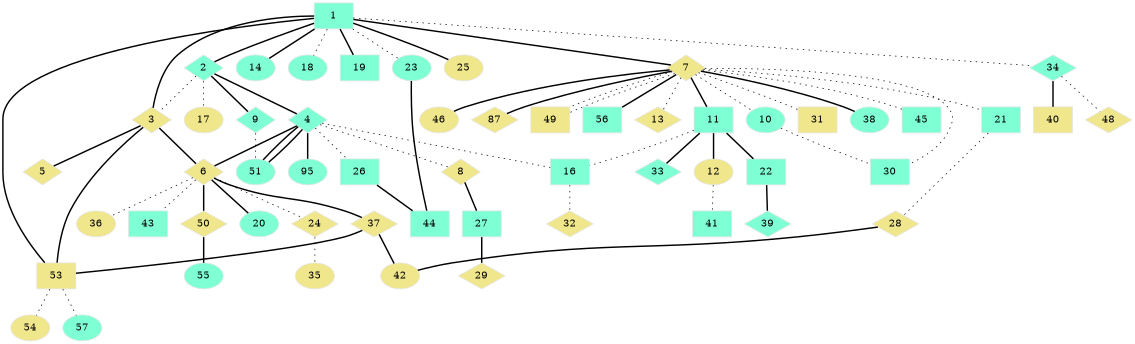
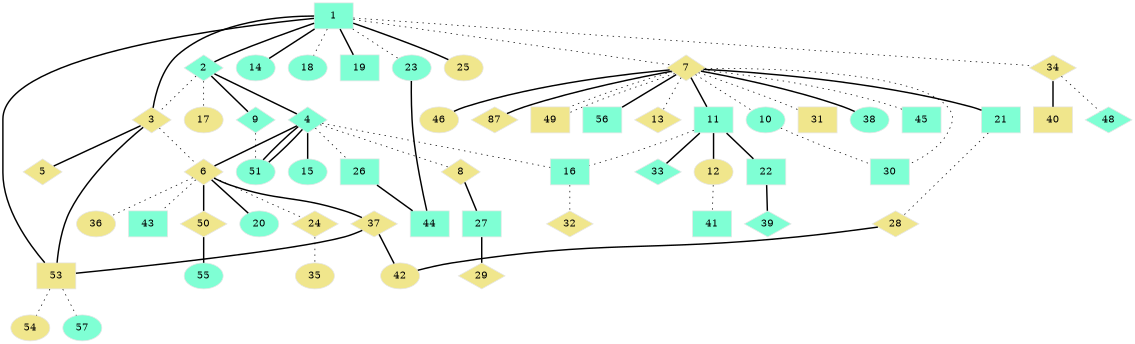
edge "1" -- "7": style bold -> dotted
node "34": fillcolor aquamarine -> khaki
edge "7" -- "21": style dotted -> bold
node "48": fillcolor khaki -> aquamarine
edge "3" -- "6": style bold -> dotted
node "95": label "95" -> "15"
